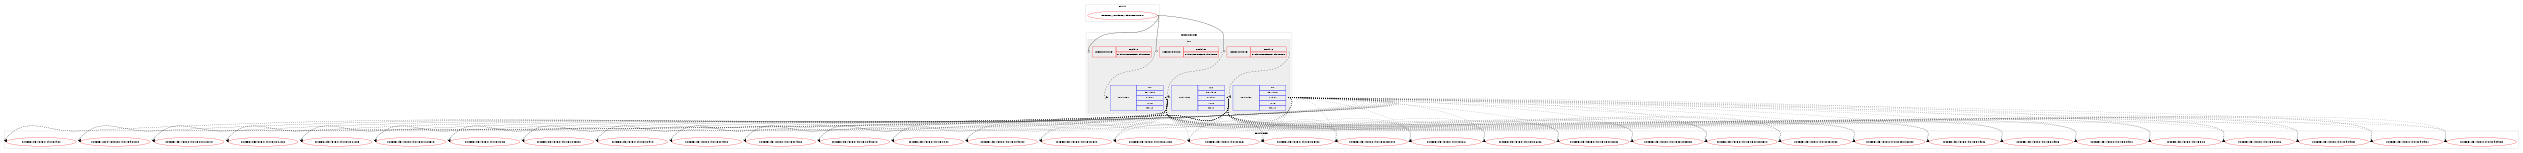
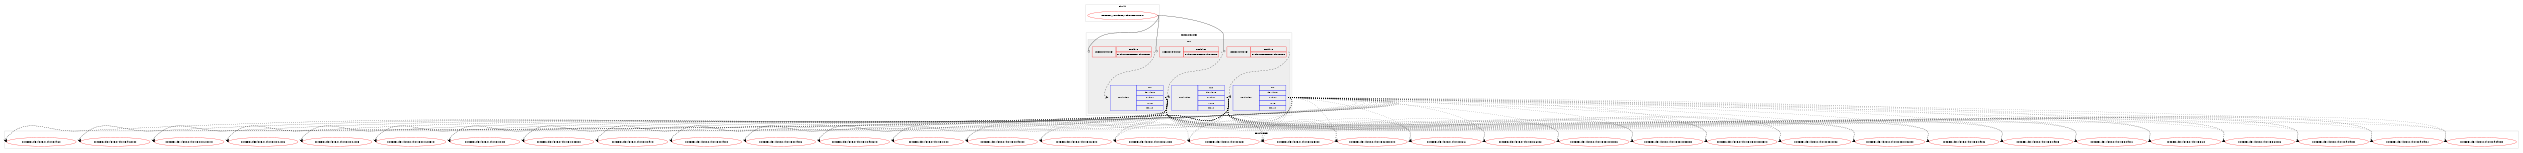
node "portage://positive-lang/python-3.9.20_p1": label "portage://positive-lang/python-3.9.20_p1" -> "portage://dev-lang/python-3.9.20_p1"
node "portage://dev-base/python-3.13.0_rc1_p2": label "portage://dev-base/python-3.13.0_rc1_p2" -> "portage://dev-lang/python-3.13.0_rc1_p2"
